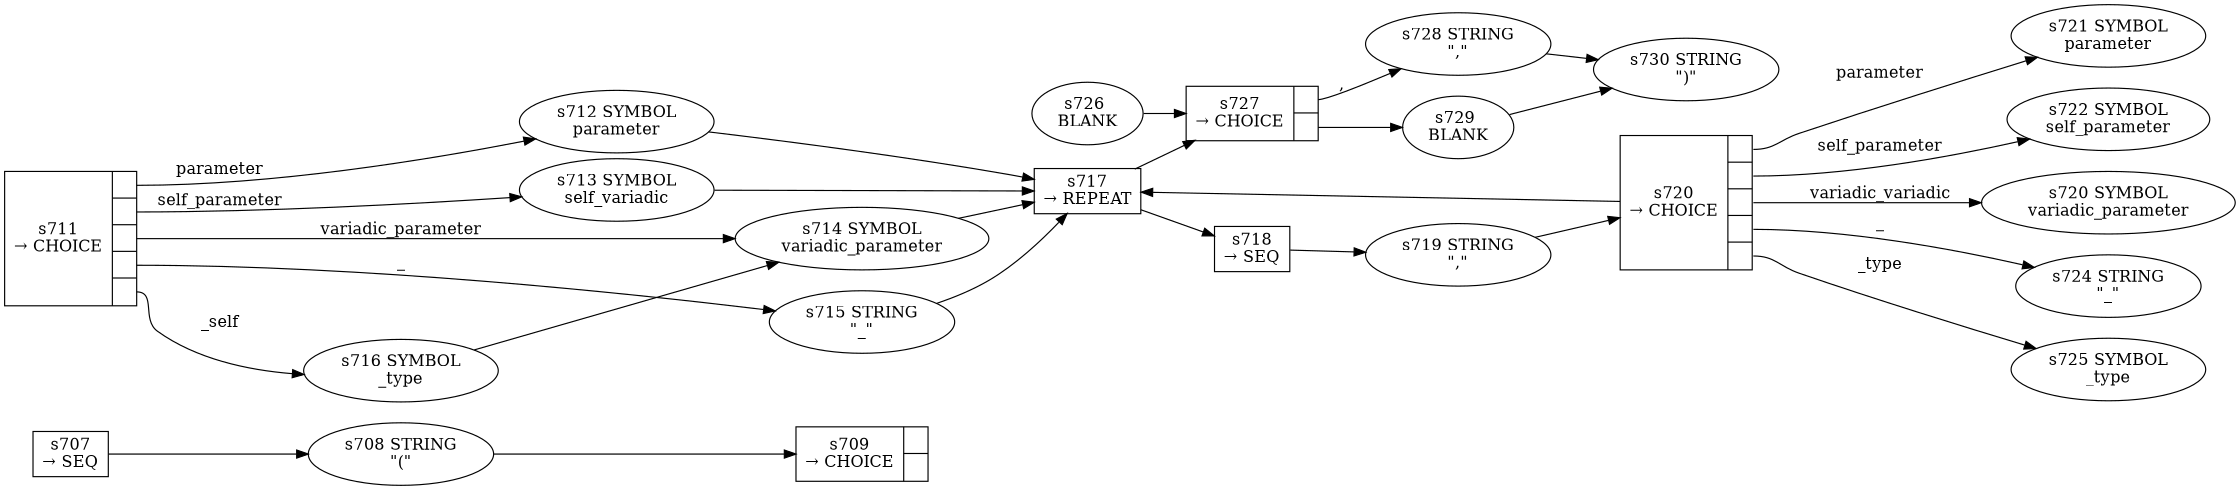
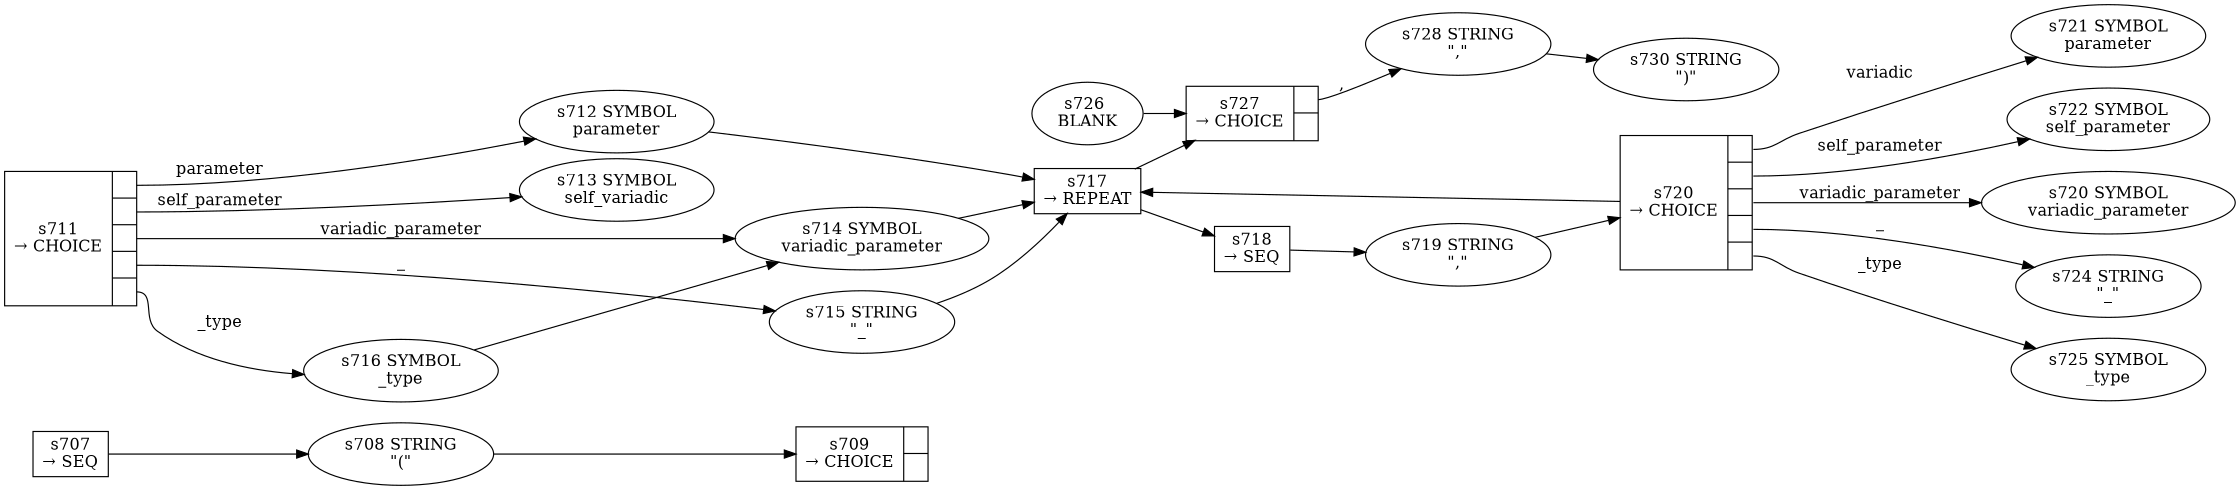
edge "s720" -> "s721 SYMBOL parameter": label "parameter" -> "variadic"
node "s729 BLANK": removed
edge "s713 SYMBOL self_variadic" -> "s717 → REPEAT": removed
edge "s720" -> "s720 SYMBOL variadic_parameter": label "variadic_variadic" -> "variadic_parameter"
edge "s711" -> "s716 SYMBOL _type": label "_self" -> "_type"
